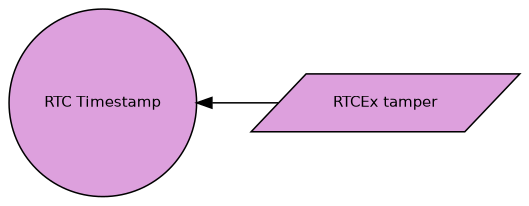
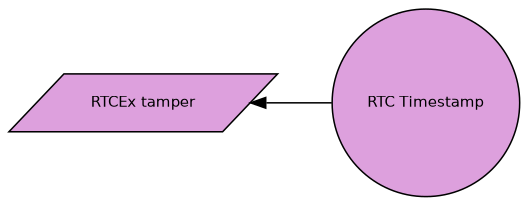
edge "RTCEx tamper" -> "RTC Timestamp": reversed
